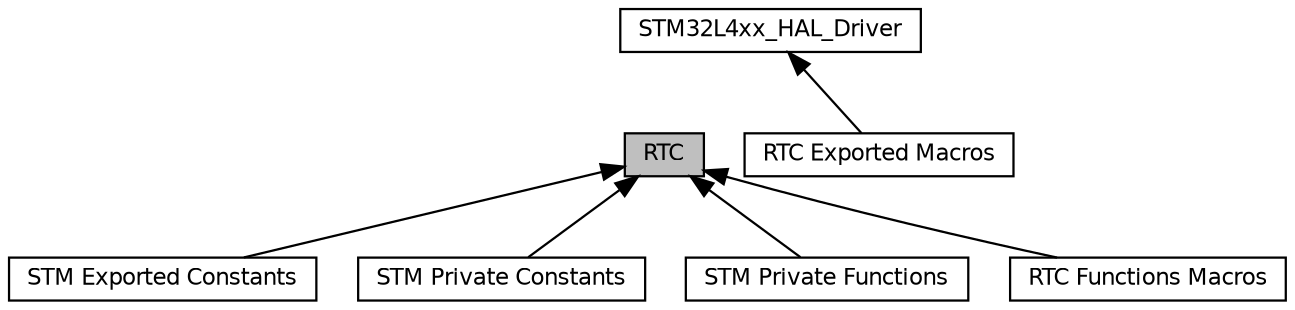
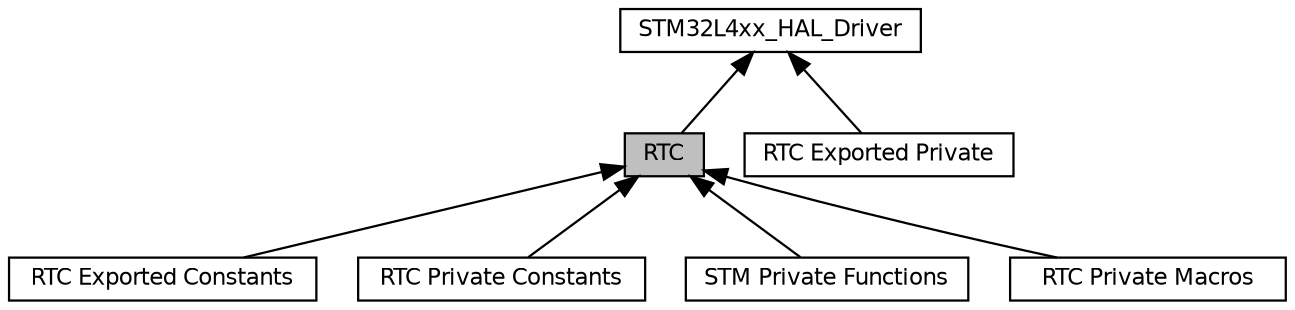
edge "RTC" -> "STM32L4xx_HAL_Driver": added
node "RTC Exported Macros": label "RTC Exported Macros" -> "RTC Exported Private"
node "STM Exported Constants": label "STM Exported Constants" -> "RTC Exported Constants"
node "STM Private Constants": label "STM Private Constants" -> "RTC Private Constants"
node "RTC Functions Macros": label "RTC Functions Macros" -> "RTC Private Macros"
